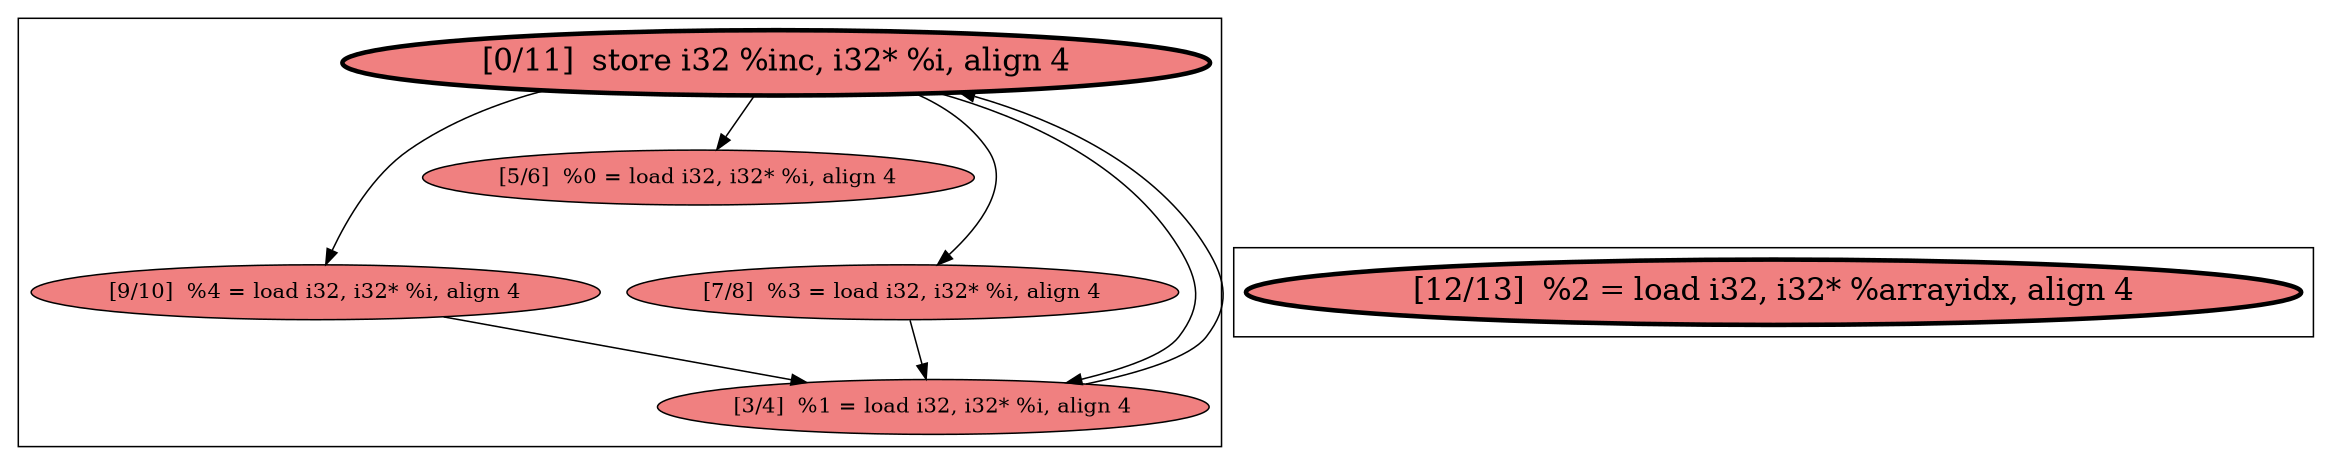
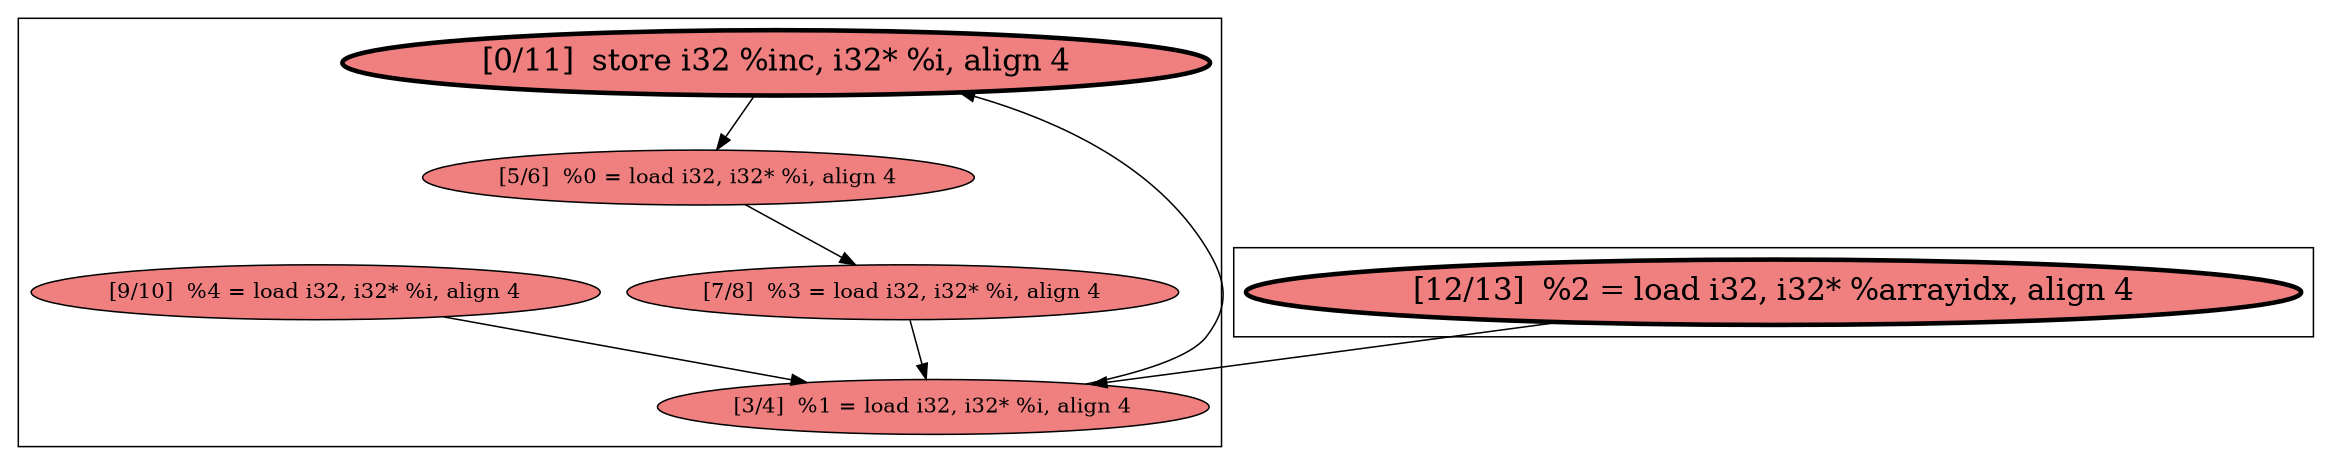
edge "[0/11]  store i32 %inc, i32* %i, align 4" -> "[9/10]  %4 = load i32, i32* %i, align 4": removed
edge "[0/11]  store i32 %inc, i32* %i, align 4" -> "[7/8]  %3 = load i32, i32* %i, align 4": now "[5/6]  %0 = load i32, i32* %i, align 4" -> "[7/8]  %3 = load i32, i32* %i, align 4"
edge "[0/11]  store i32 %inc, i32* %i, align 4" -> "[3/4]  %1 = load i32, i32* %i, align 4": now "[12/13]  %2 = load i32, i32* %arrayidx, align 4" -> "[3/4]  %1 = load i32, i32* %i, align 4"
